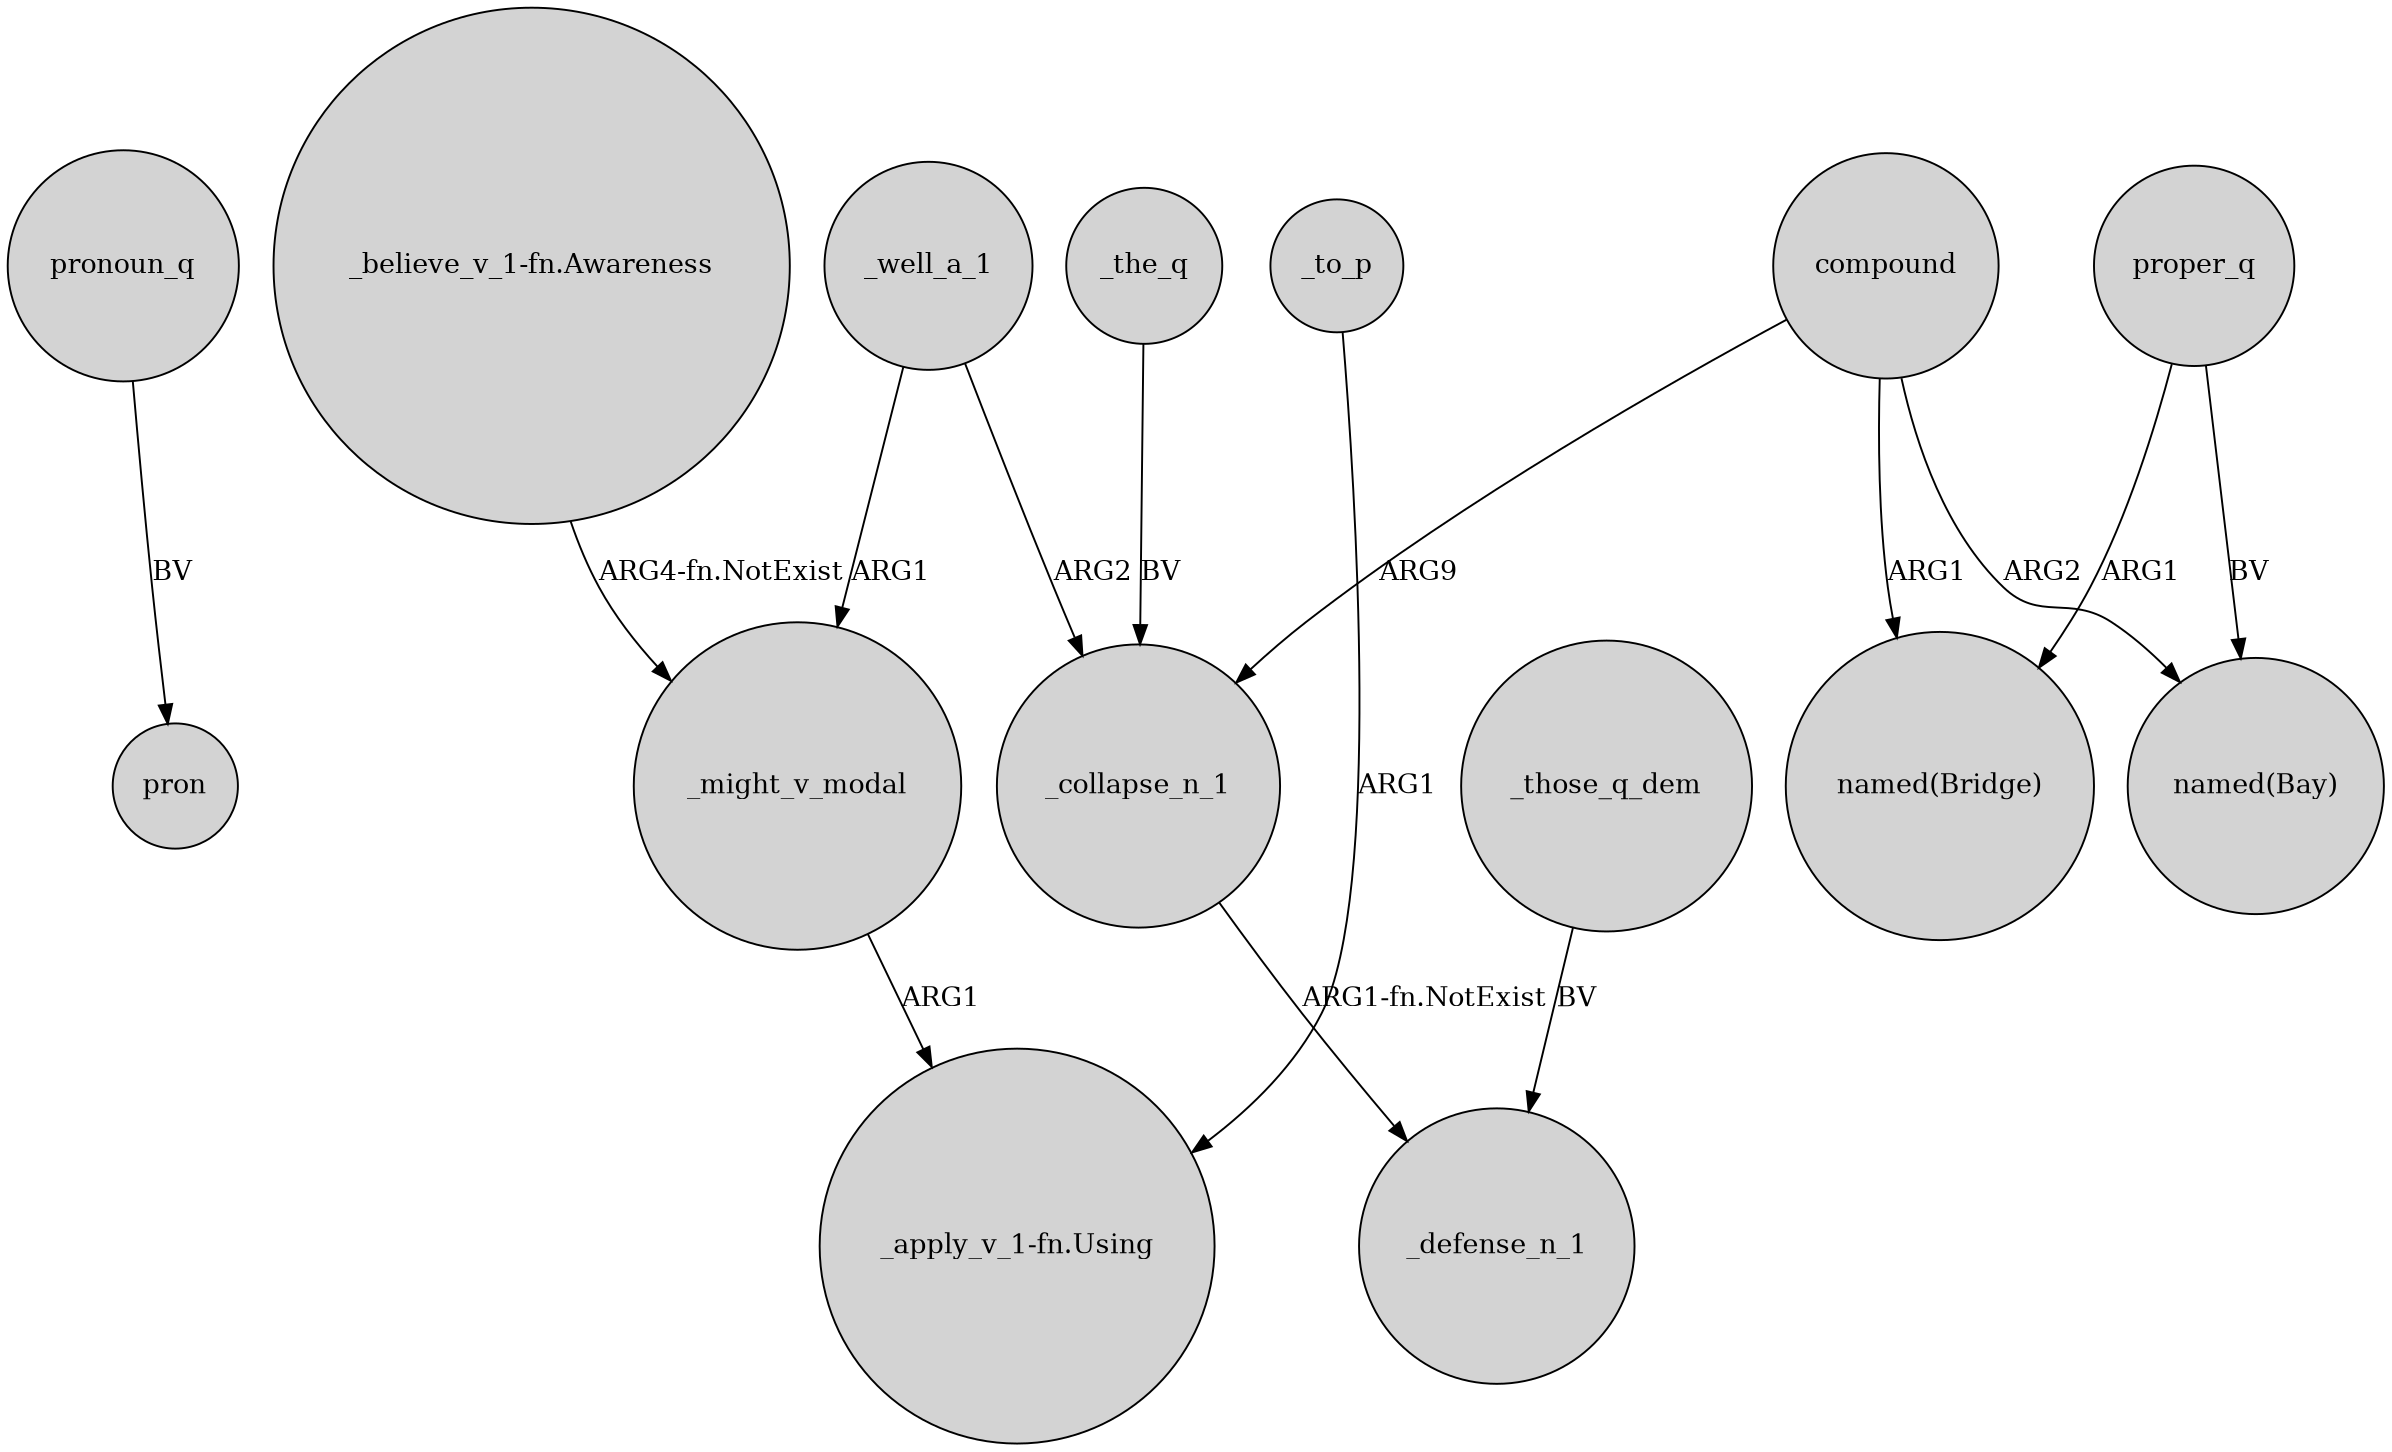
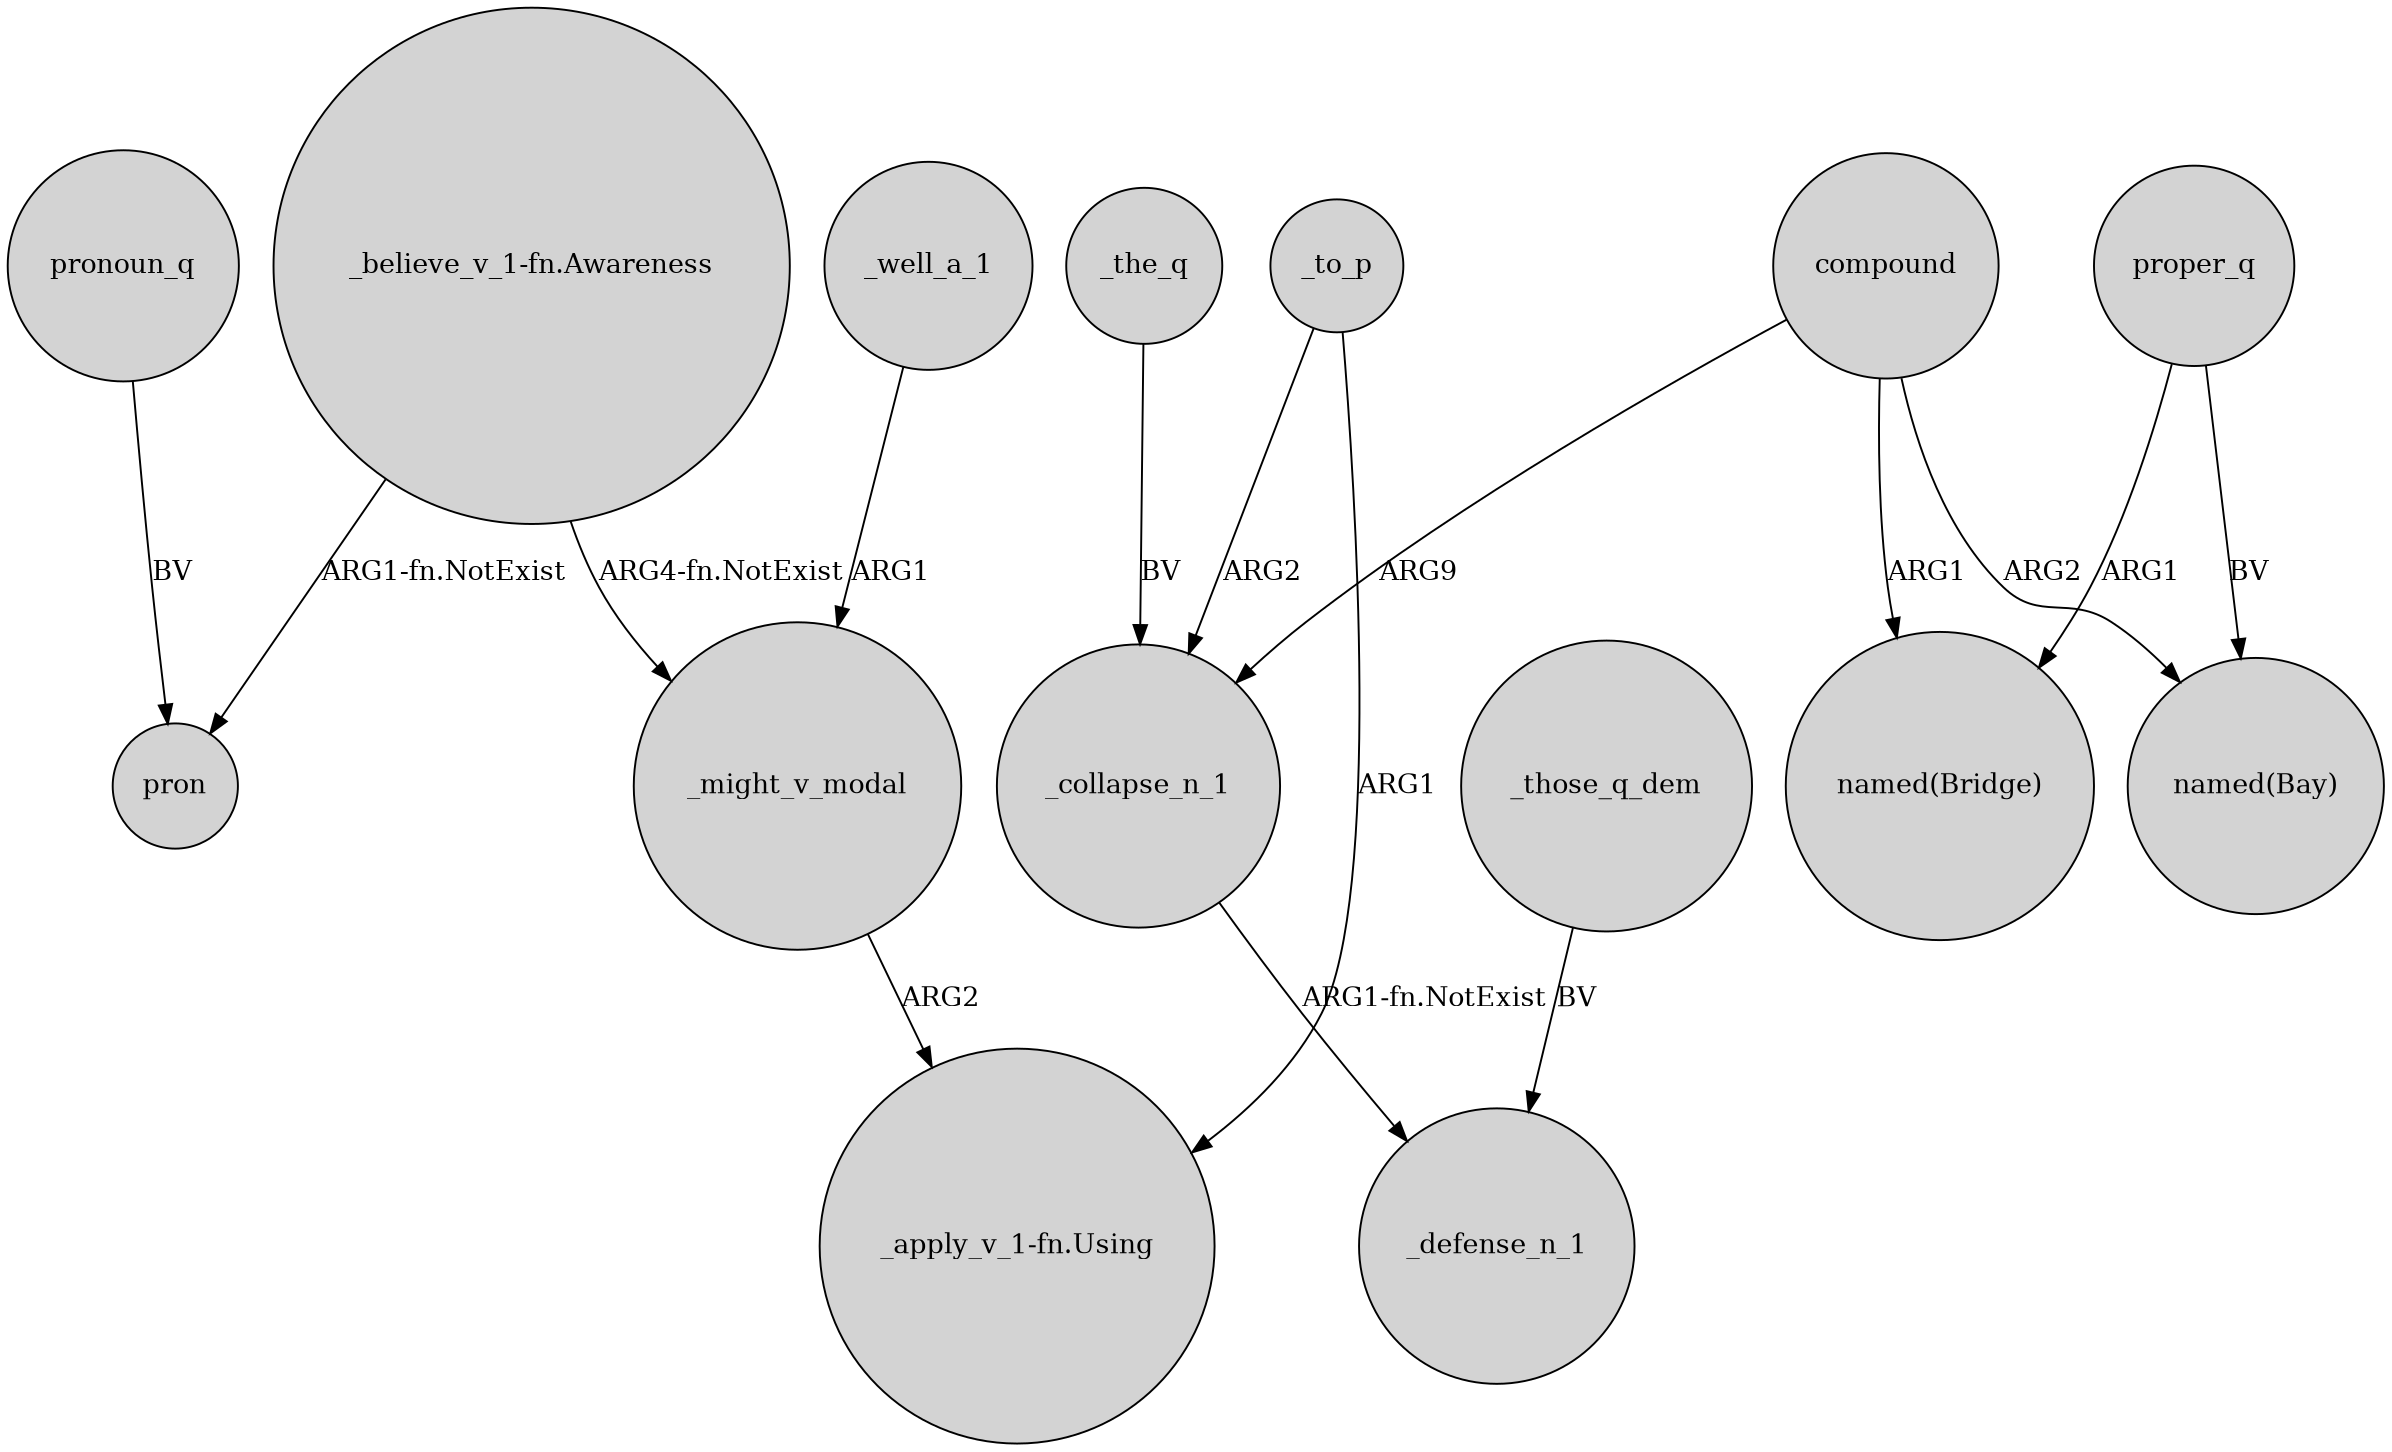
edge "_well_a_1" -> "_collapse_n_1": now "_to_p" -> "_collapse_n_1"
edge "_believe_v_1-fn.Awareness" -> "pron": added, label "ARG1-fn.NotExist"
edge "_might_v_modal" -> "_apply_v_1-fn.Using": label "ARG1" -> "ARG2"
